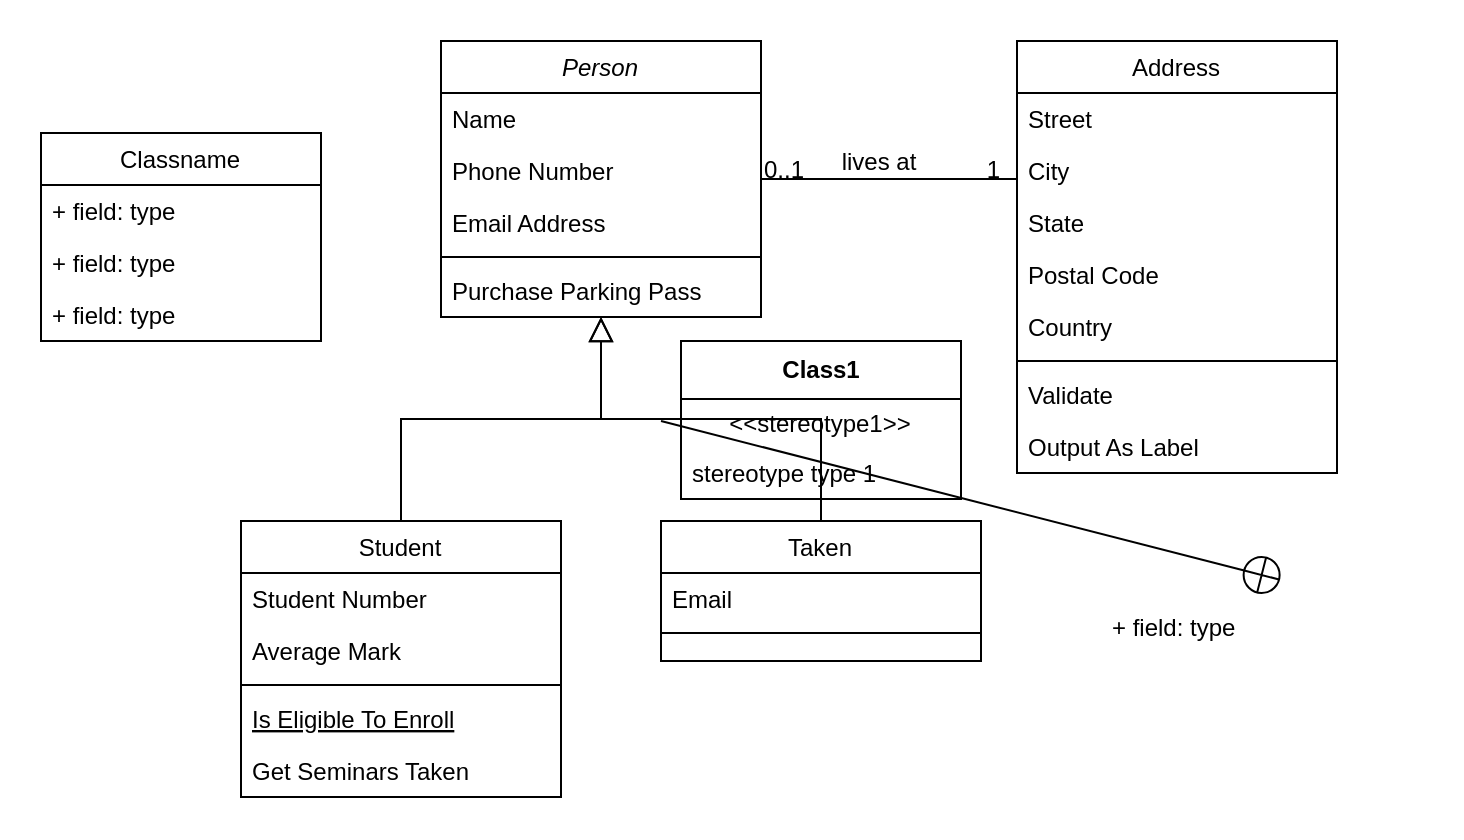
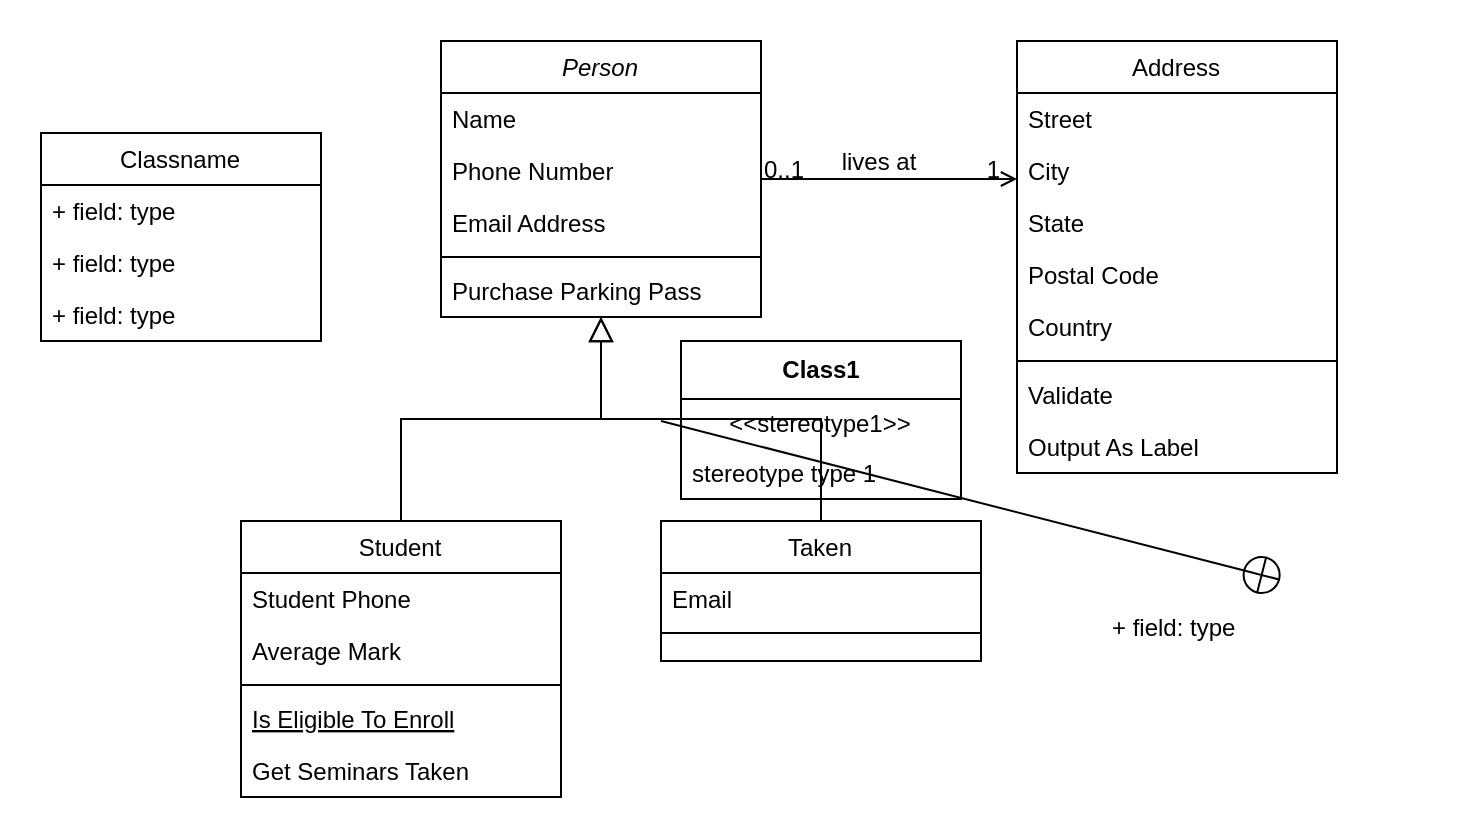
edge "Person" -- "Address": arrowhead none -> open
node "Student Number": label "Student Number" -> "Student Phone"
